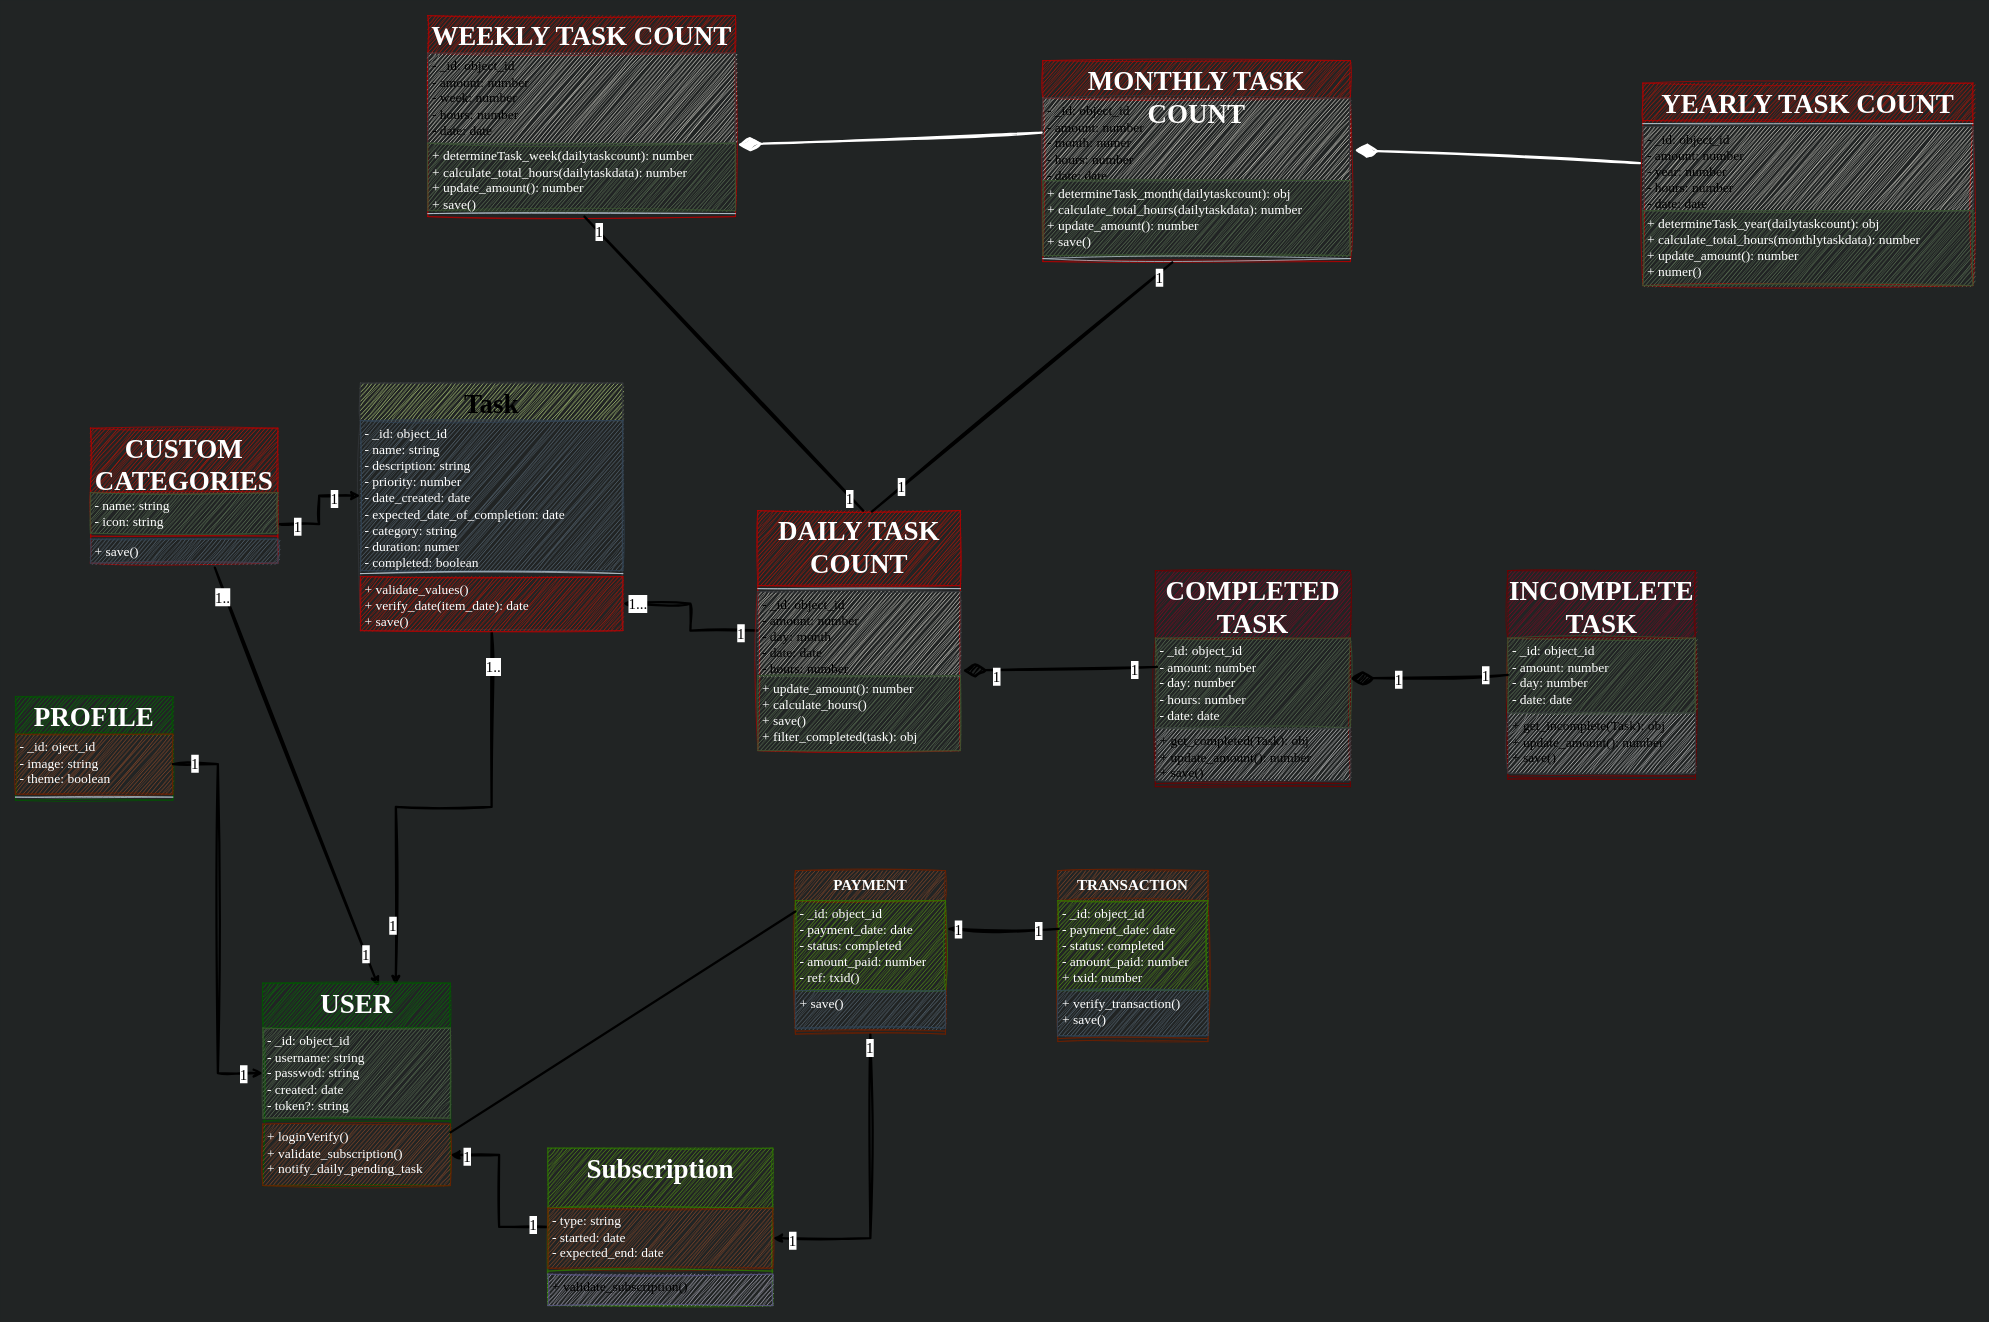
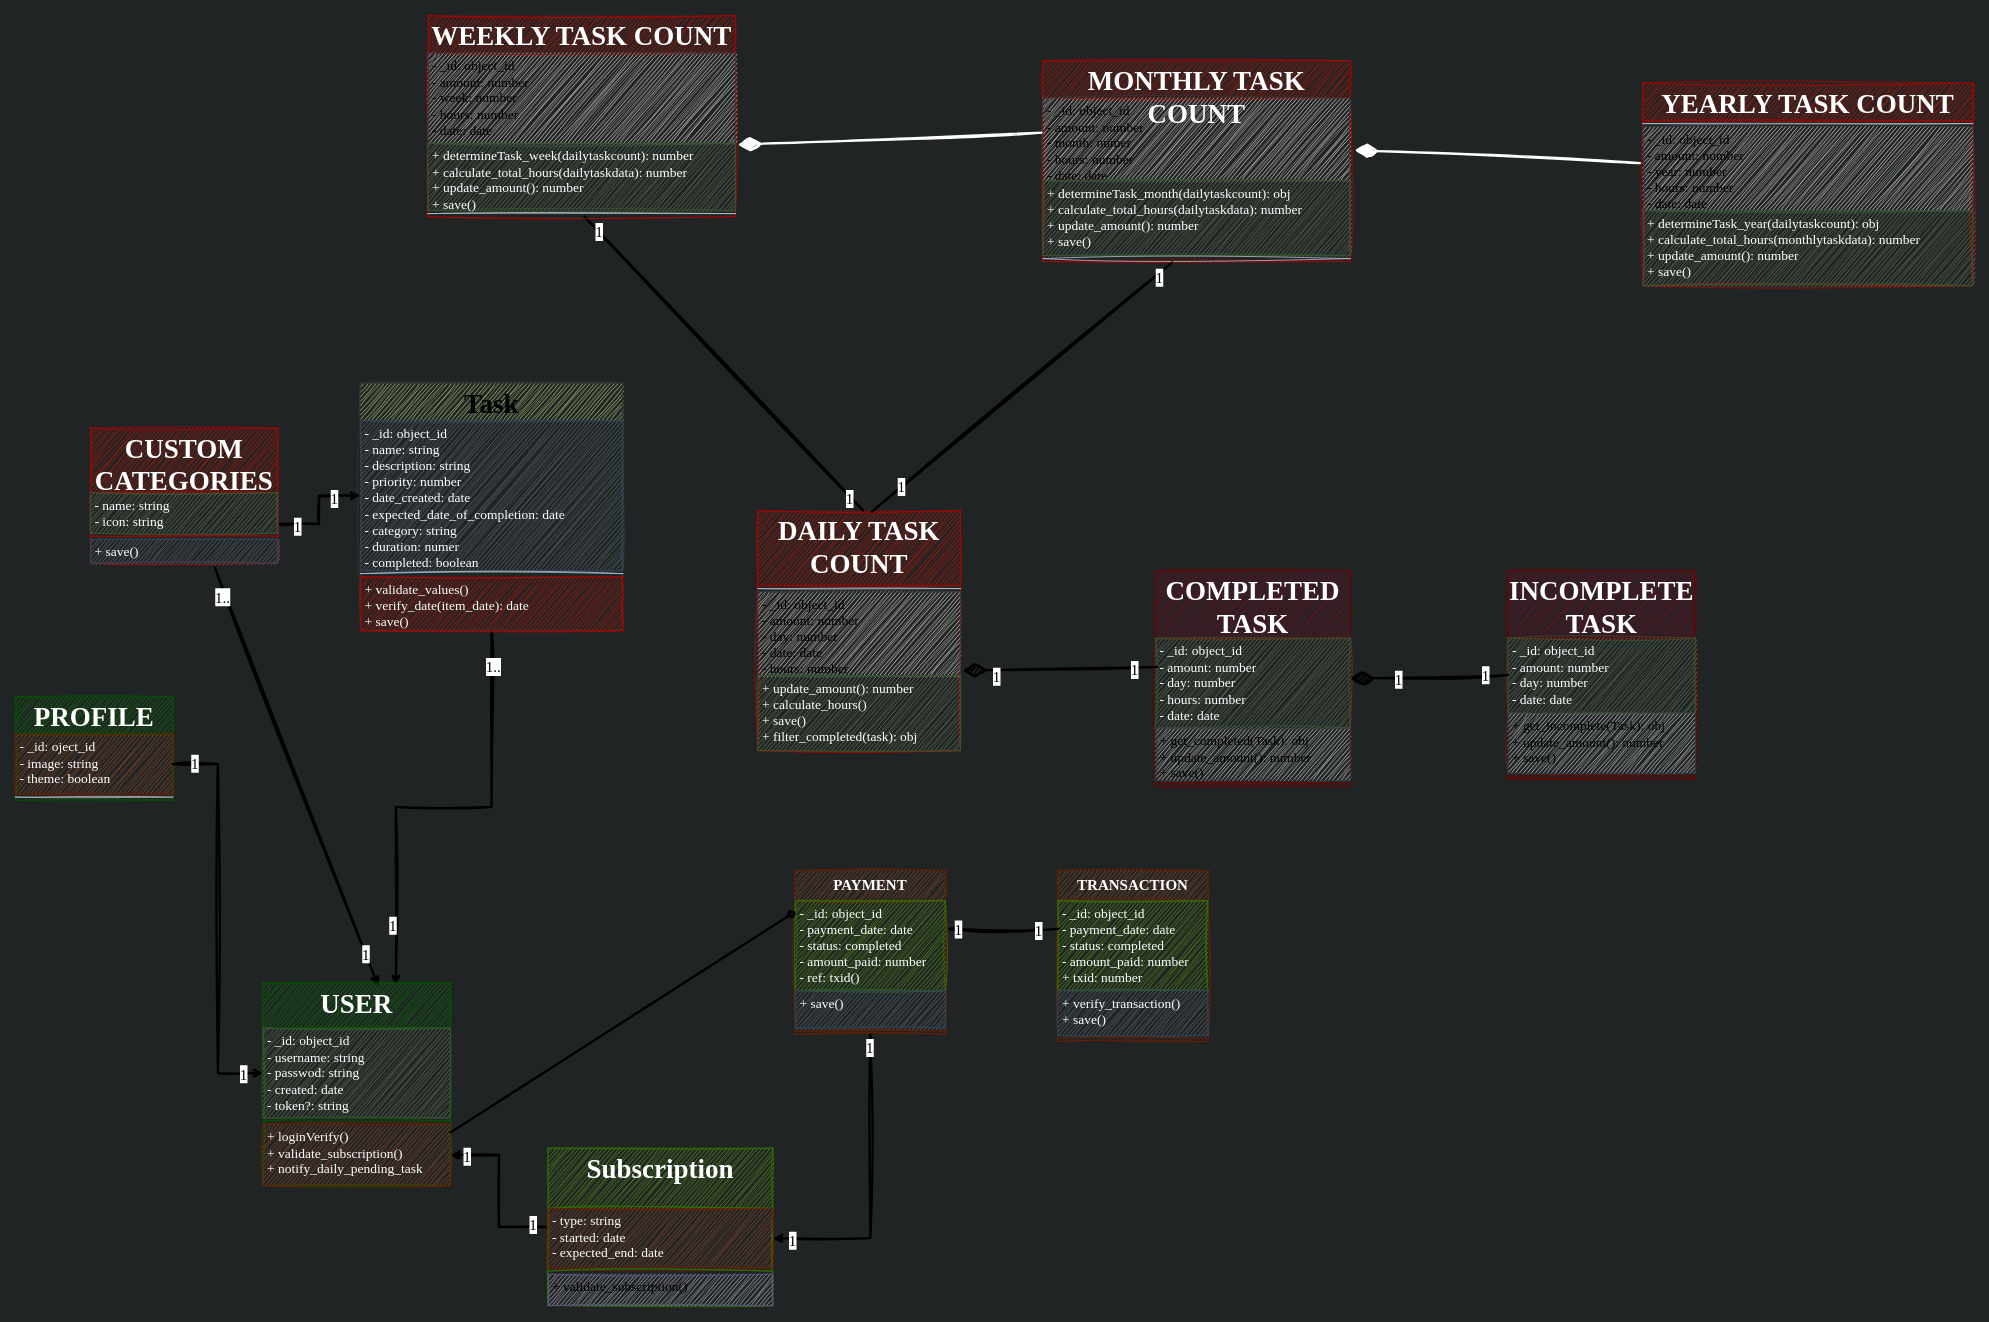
node "+ determineTask_year(dailytaskcount): obj + calculate_total_hours(monthlytaskdata): number + update_amount(): number + numer()": label "+ determineTask_year(dailytaskcount): obj + calculate_total_hours(monthlytaskdata): number + update_amount(): number + numer()" -> "+ determineTask_year(dailytaskcount): obj + calculate_total_hours(monthlytaskdata): number + update_amount(): number + save()"
edge "DAILY TASK COUNT" -> "+ validate_values() + verify_date(item_date): date + save()": removed, labels "1", "1..."
node "- _id: object_id - amount: number - day: month - date: date - hours: number": label "- _id: object_id - amount: number - day: month - date: date - hours: number" -> "- _id: object_id - amount: number - day: number - date: date - hours: number"
edge "PAYMENT" -- "+ loginVerify() + validate_subscription() + notify_daily_pending_task": arrowhead none -> diamond
